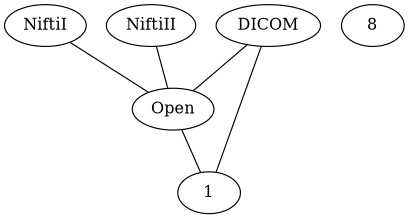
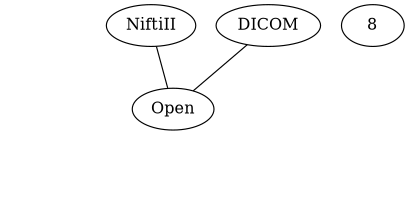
node "NiftiI": removed
node "1": removed
